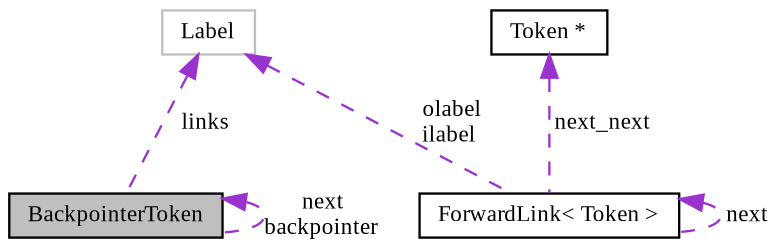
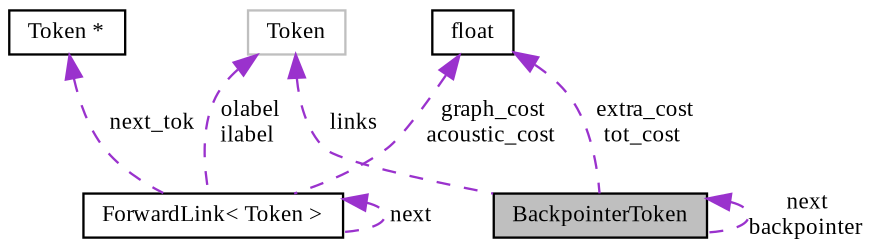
node "Label": label "Label" -> "Token"
node "float": added
edge "ForwardLink< Token >" -> "Token *": label " next_next" -> " next_tok"
